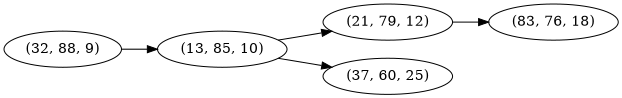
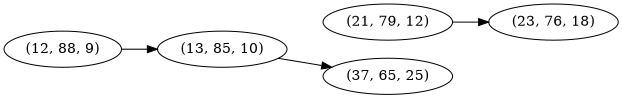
node "(83, 76, 18)": label "(83, 76, 18)" -> "(23, 76, 18)"
edge "(13, 85, 10)" -> "(21, 79, 12)": removed
node "(32, 88, 9)": label "(32, 88, 9)" -> "(12, 88, 9)"
node "(37, 60, 25)": label "(37, 60, 25)" -> "(37, 65, 25)"
